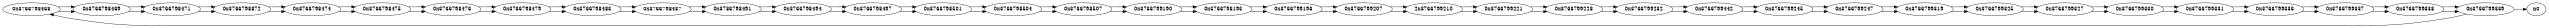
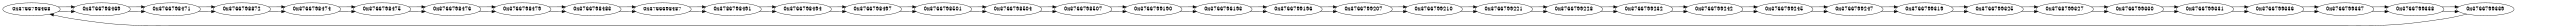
node "0x3766798487": label "0x3766798487" -> "0x3766698487"
node "2x3766799210": label "2x3766799210" -> "0x3766799210"
node "0x3766799442": label "0x3766799442" -> "0x3766799242"
node "n0": removed
